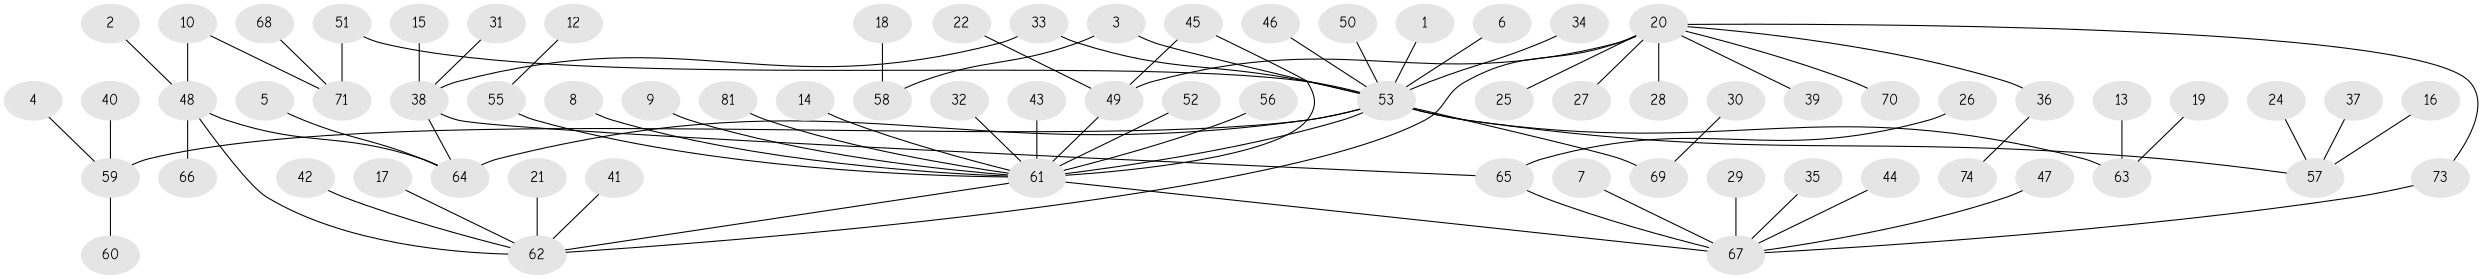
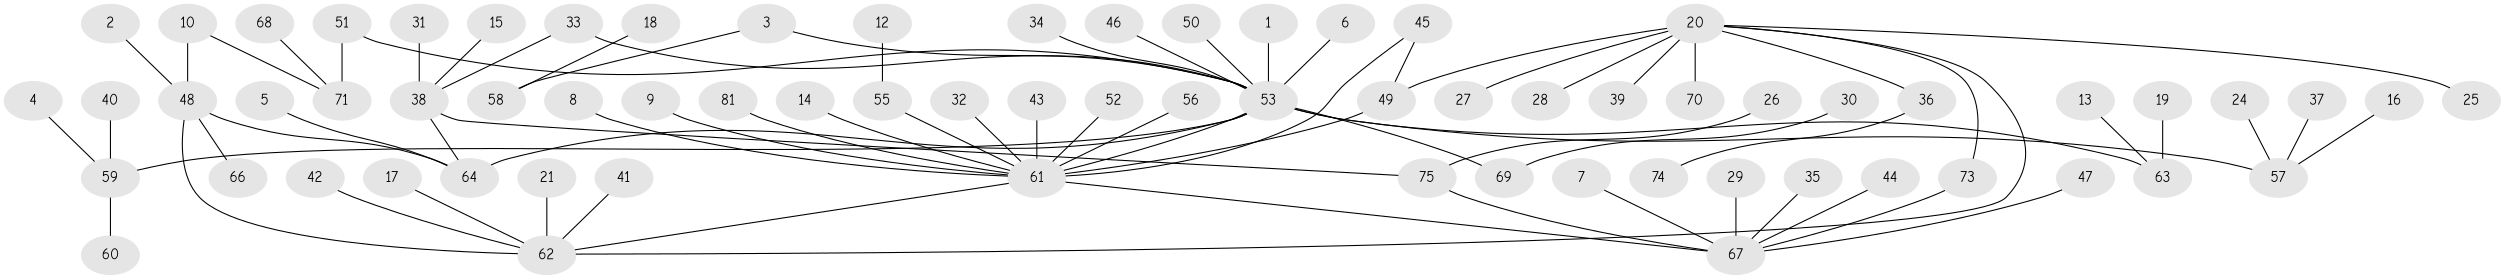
node "22": removed
node "65": label "65" -> "75"
